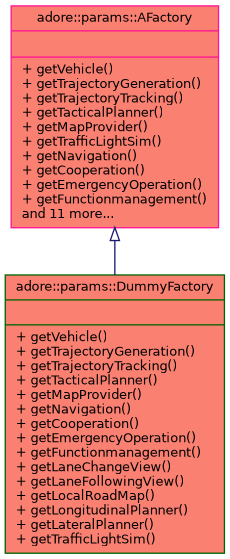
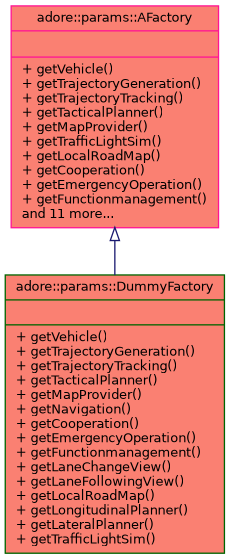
node "adore::params::AFactory": text "+ getNavigation()" -> "+ getLocalRoadMap()"
